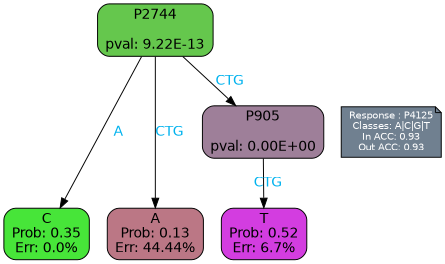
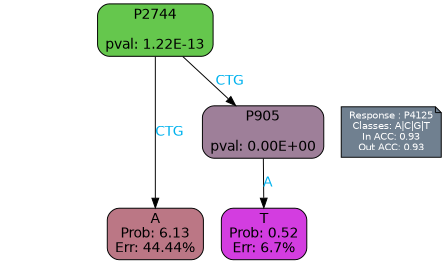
node "P2744 pval: 9.22E-13": label "P2744 pval: 9.22E-13" -> "P2744 pval: 1.22E-13"
edge "P905 pval: 0.00E+00" -> "T Prob: 0.52 Err: 6.7%": label "CTG" -> "A"
node "C Prob: 0.35 Err: 0.0%": removed
node "A Prob: 0.13 Err: 44.44%": label "A Prob: 0.13 Err: 44.44%" -> "A Prob: 6.13 Err: 44.44%"
